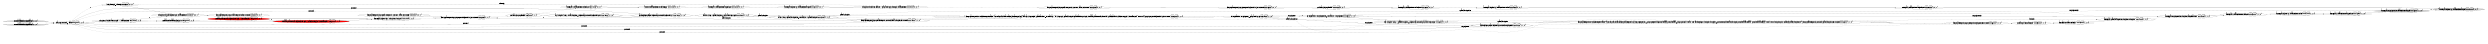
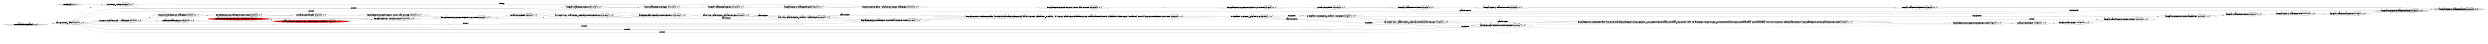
node "testRejoinGroup['0', '0', '1']": added
node "coordinator.ensureCoordinatorReady()@@@6@@@['0', '0', '1']": added
node "testMetadataRefreshDuringRebalance['1', '0', '0']": removed
